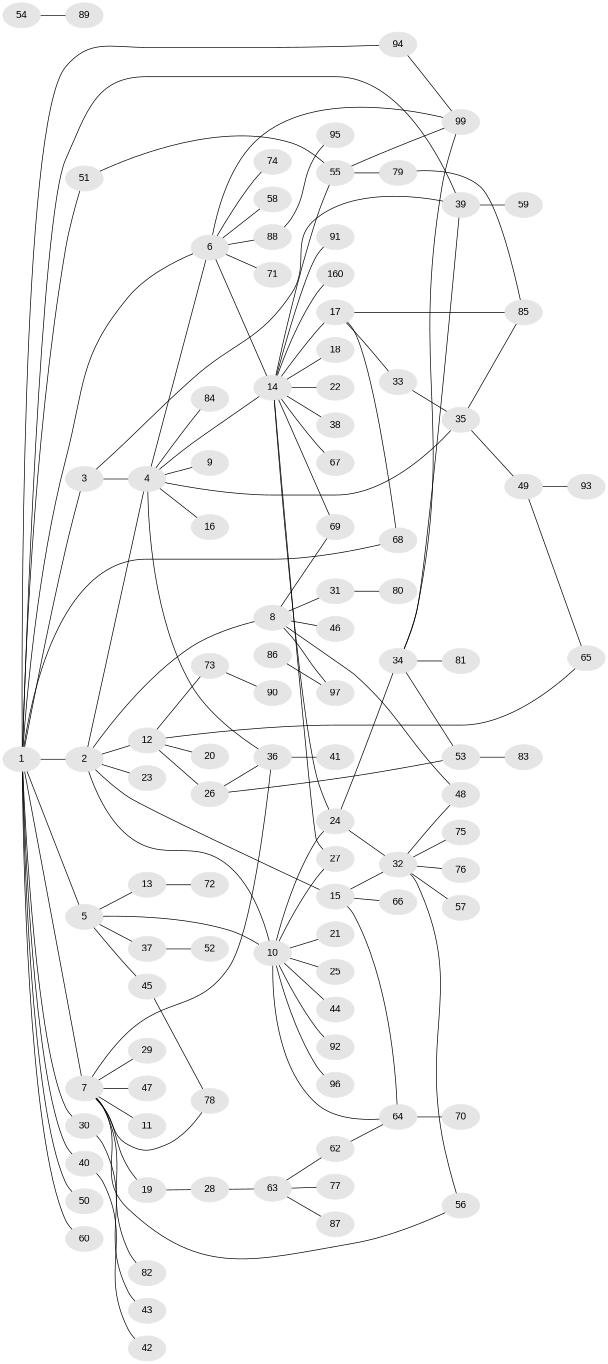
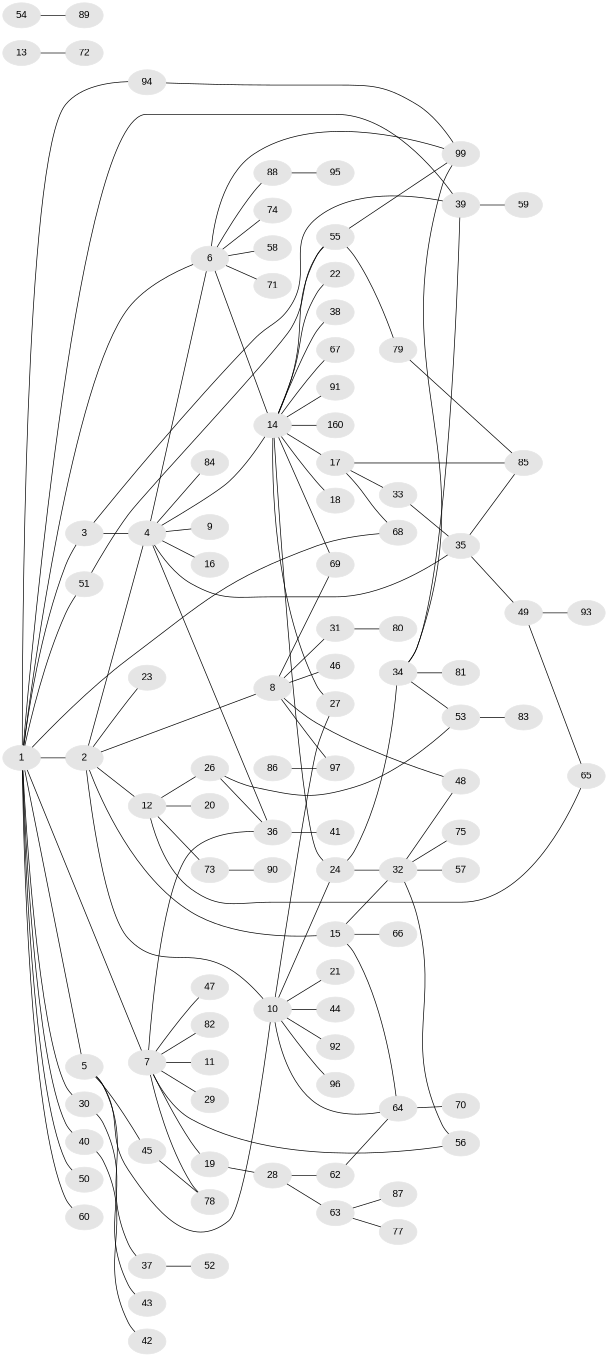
node "76": removed
edge "13" -- "5": removed
node "25": removed
edge "62" -- "63": now "62" -- "28"
